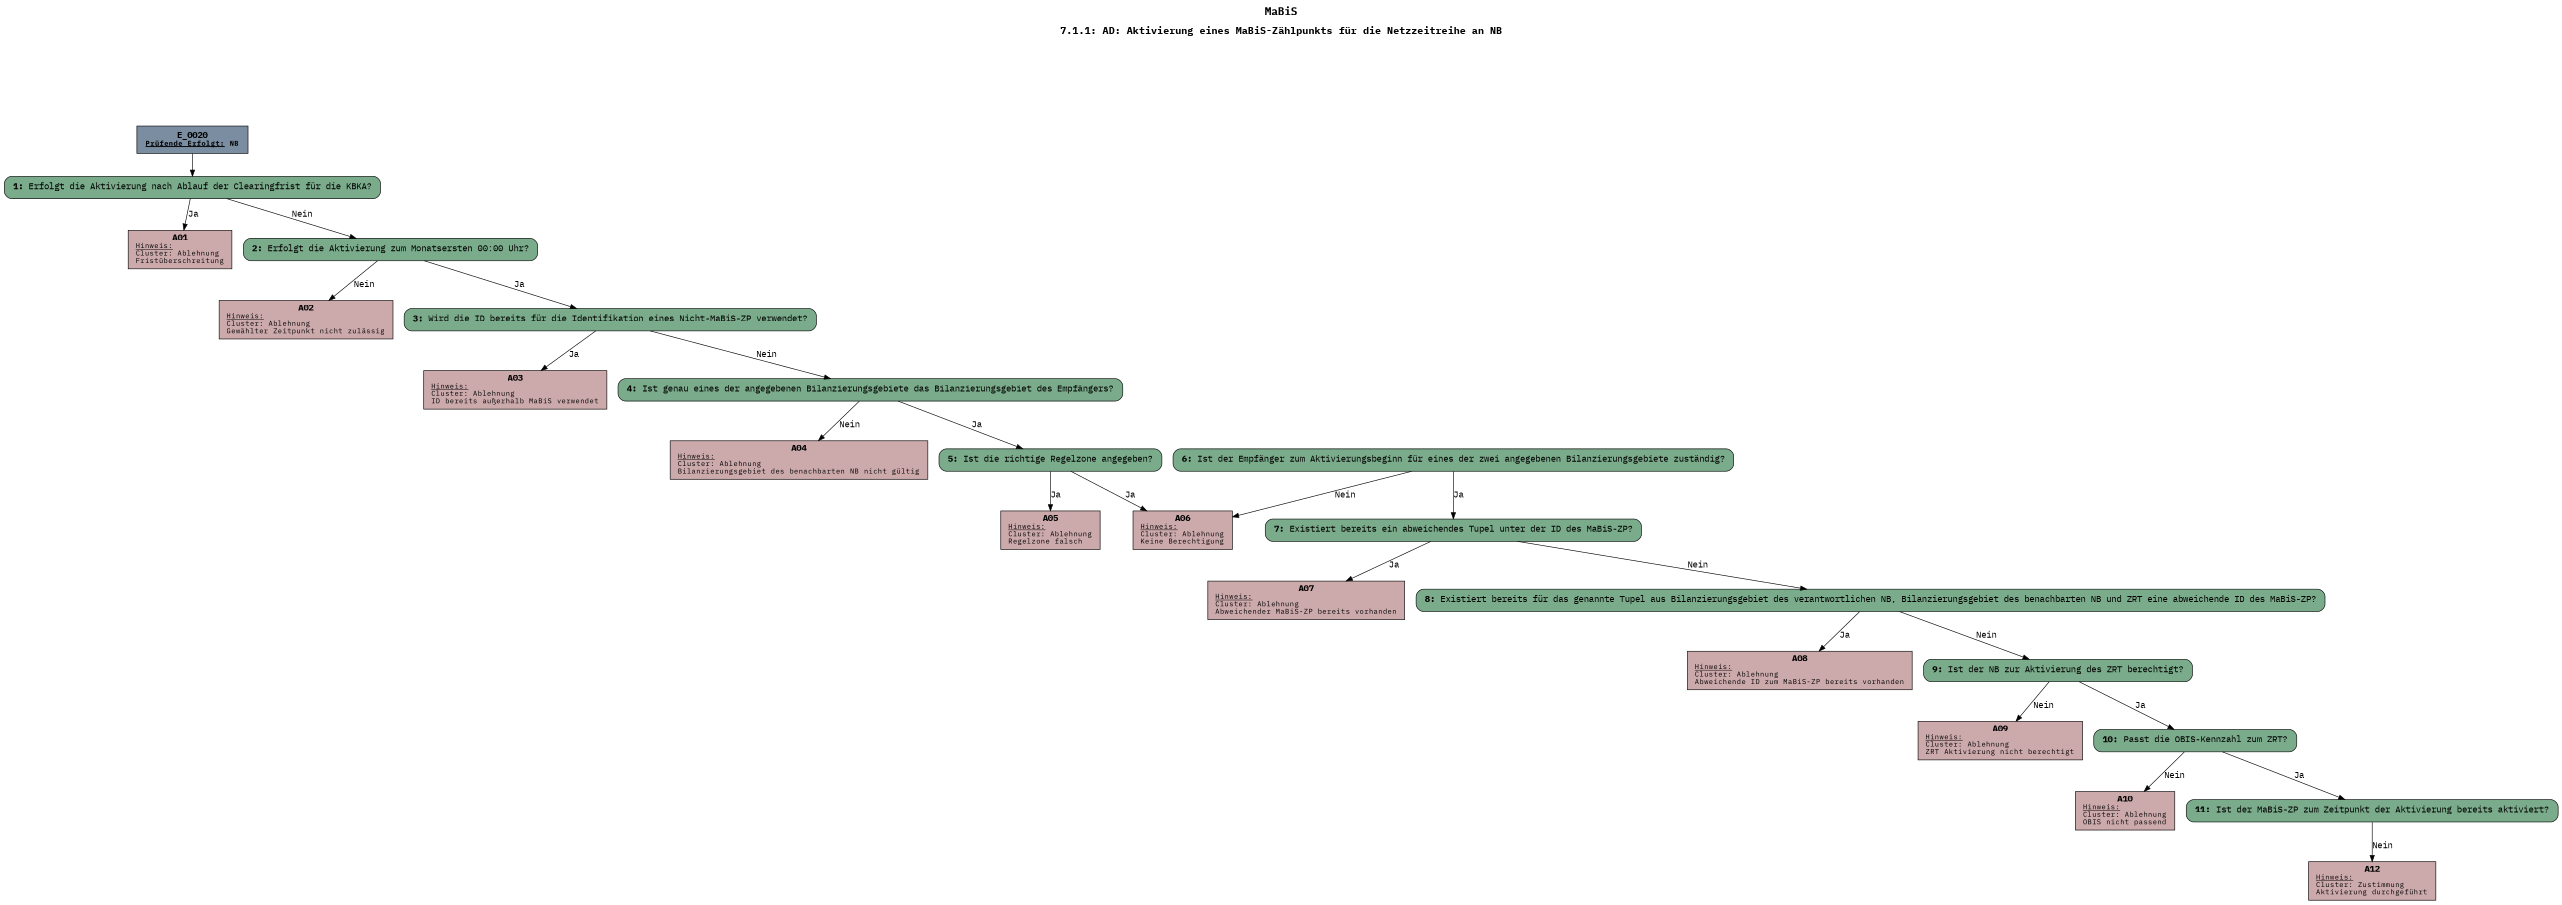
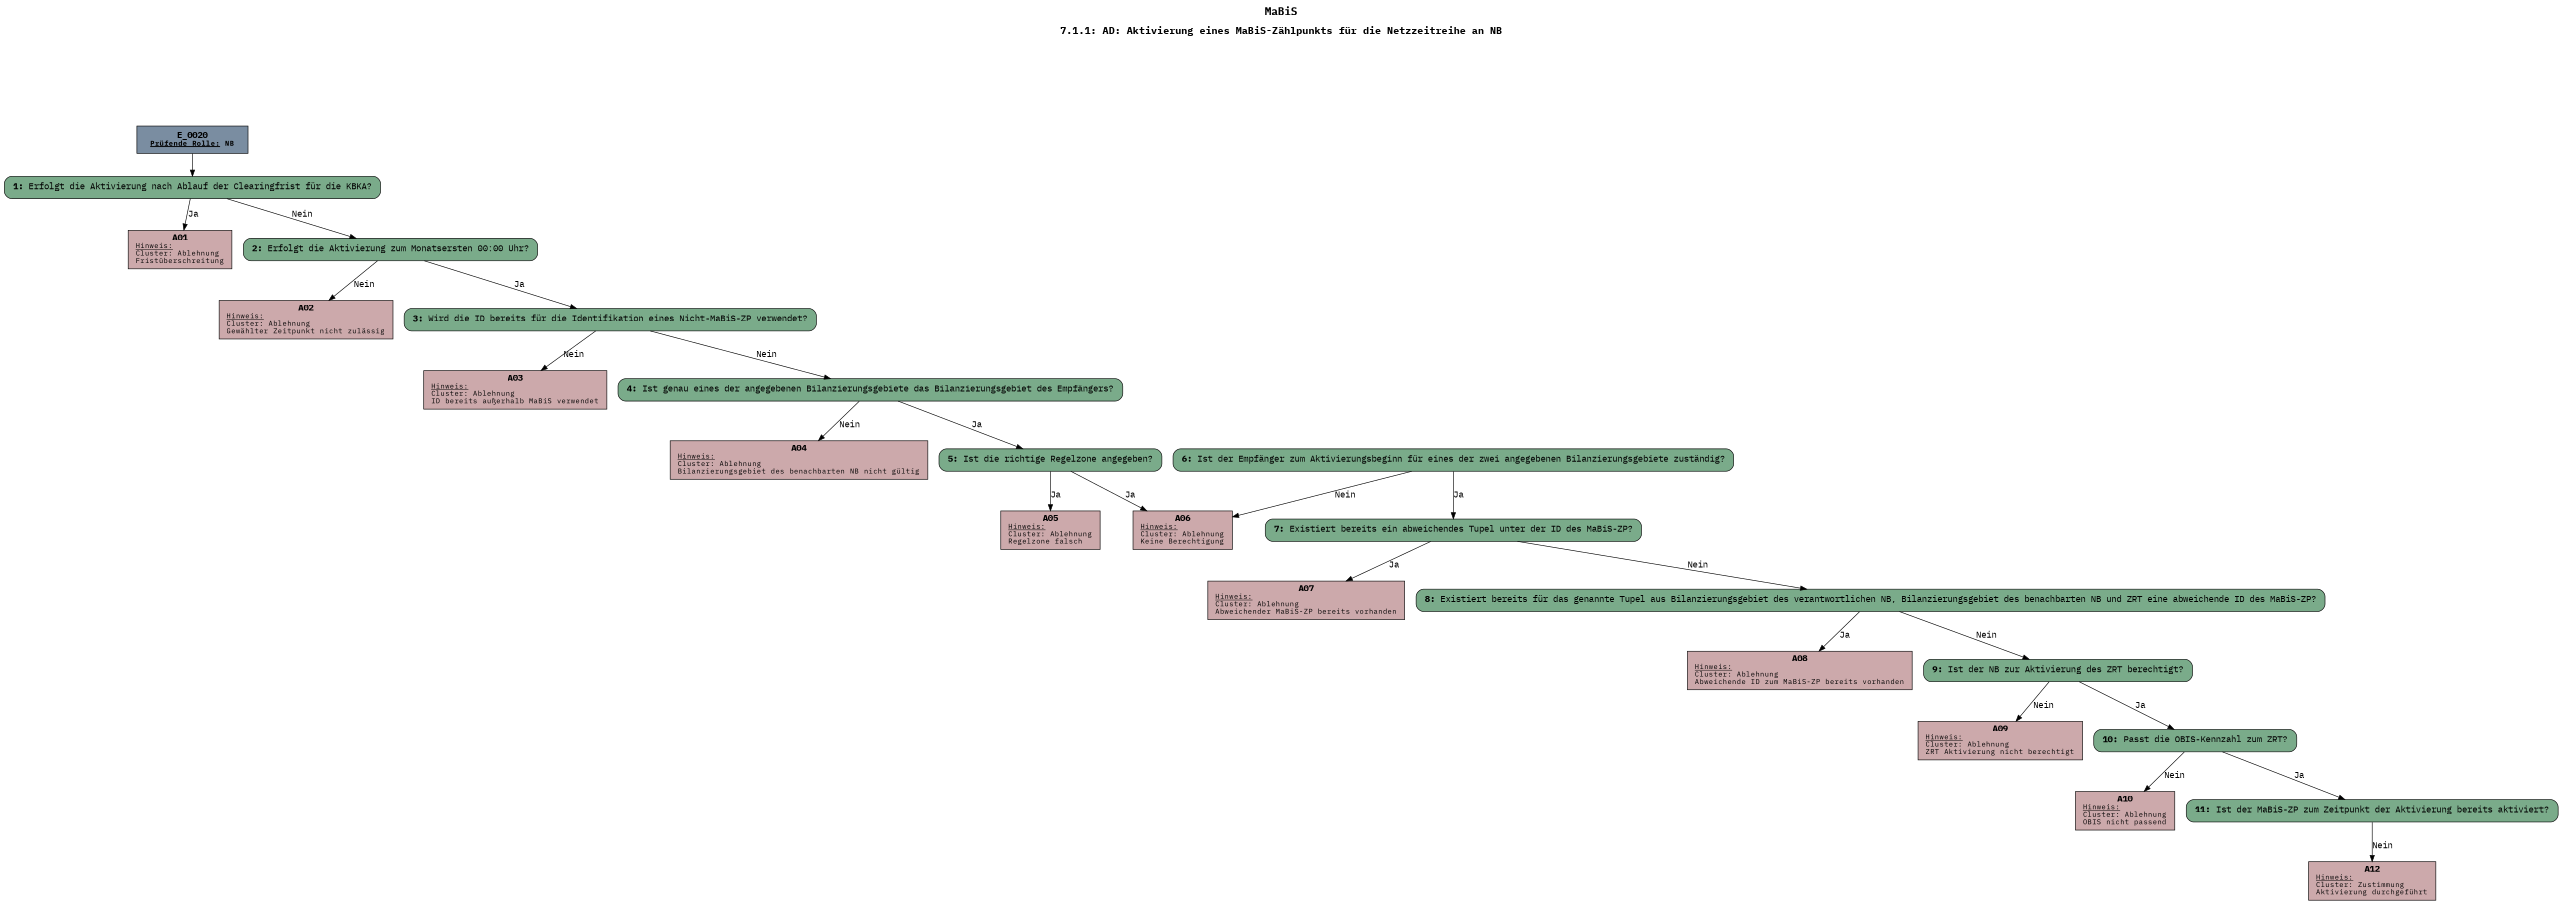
node "E_0020": text "Prüfende Erfolgt:" -> "Prüfende Rolle:"
edge "3:" -> "A03": label "Ja" -> "Nein"
